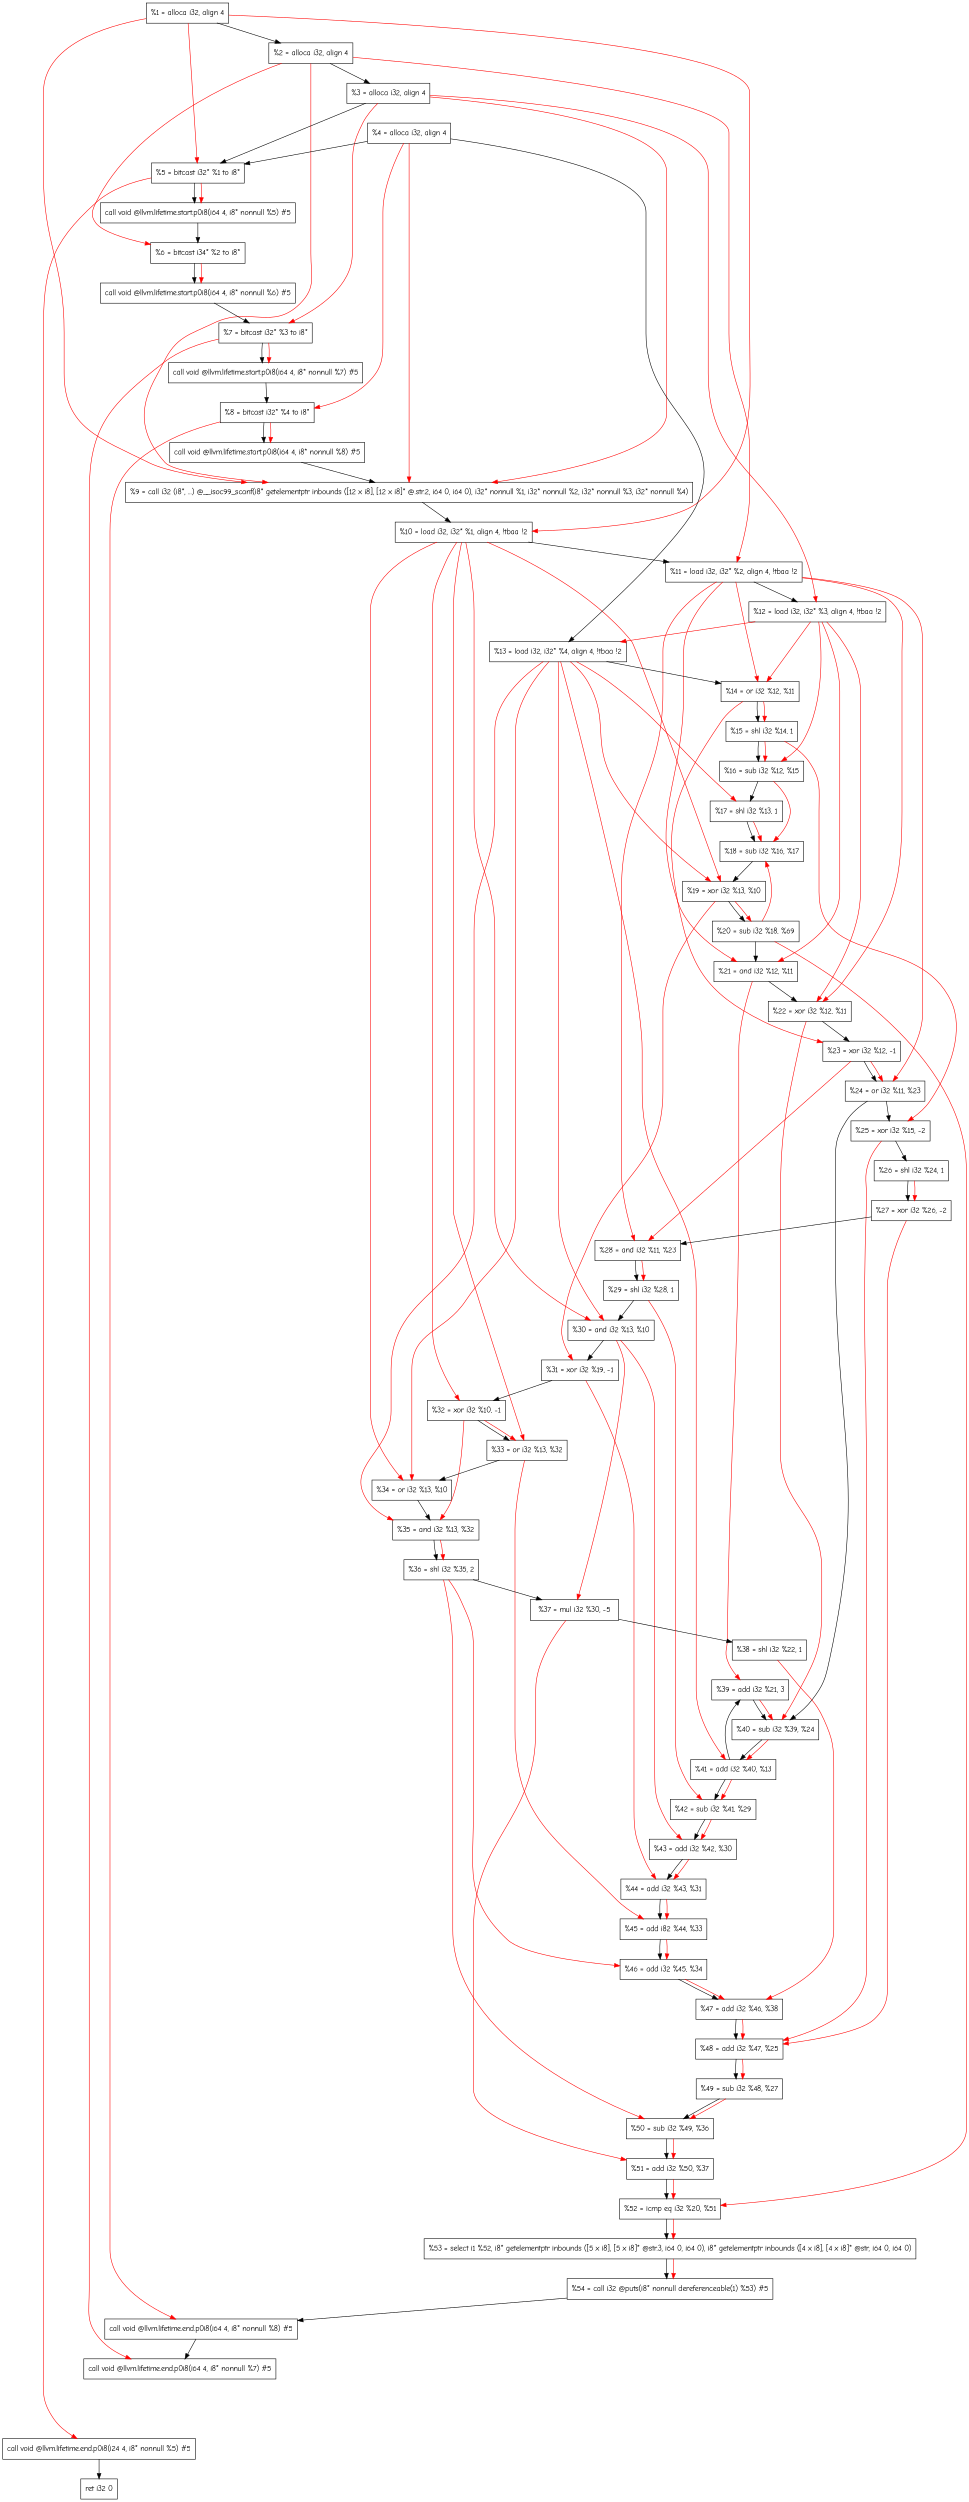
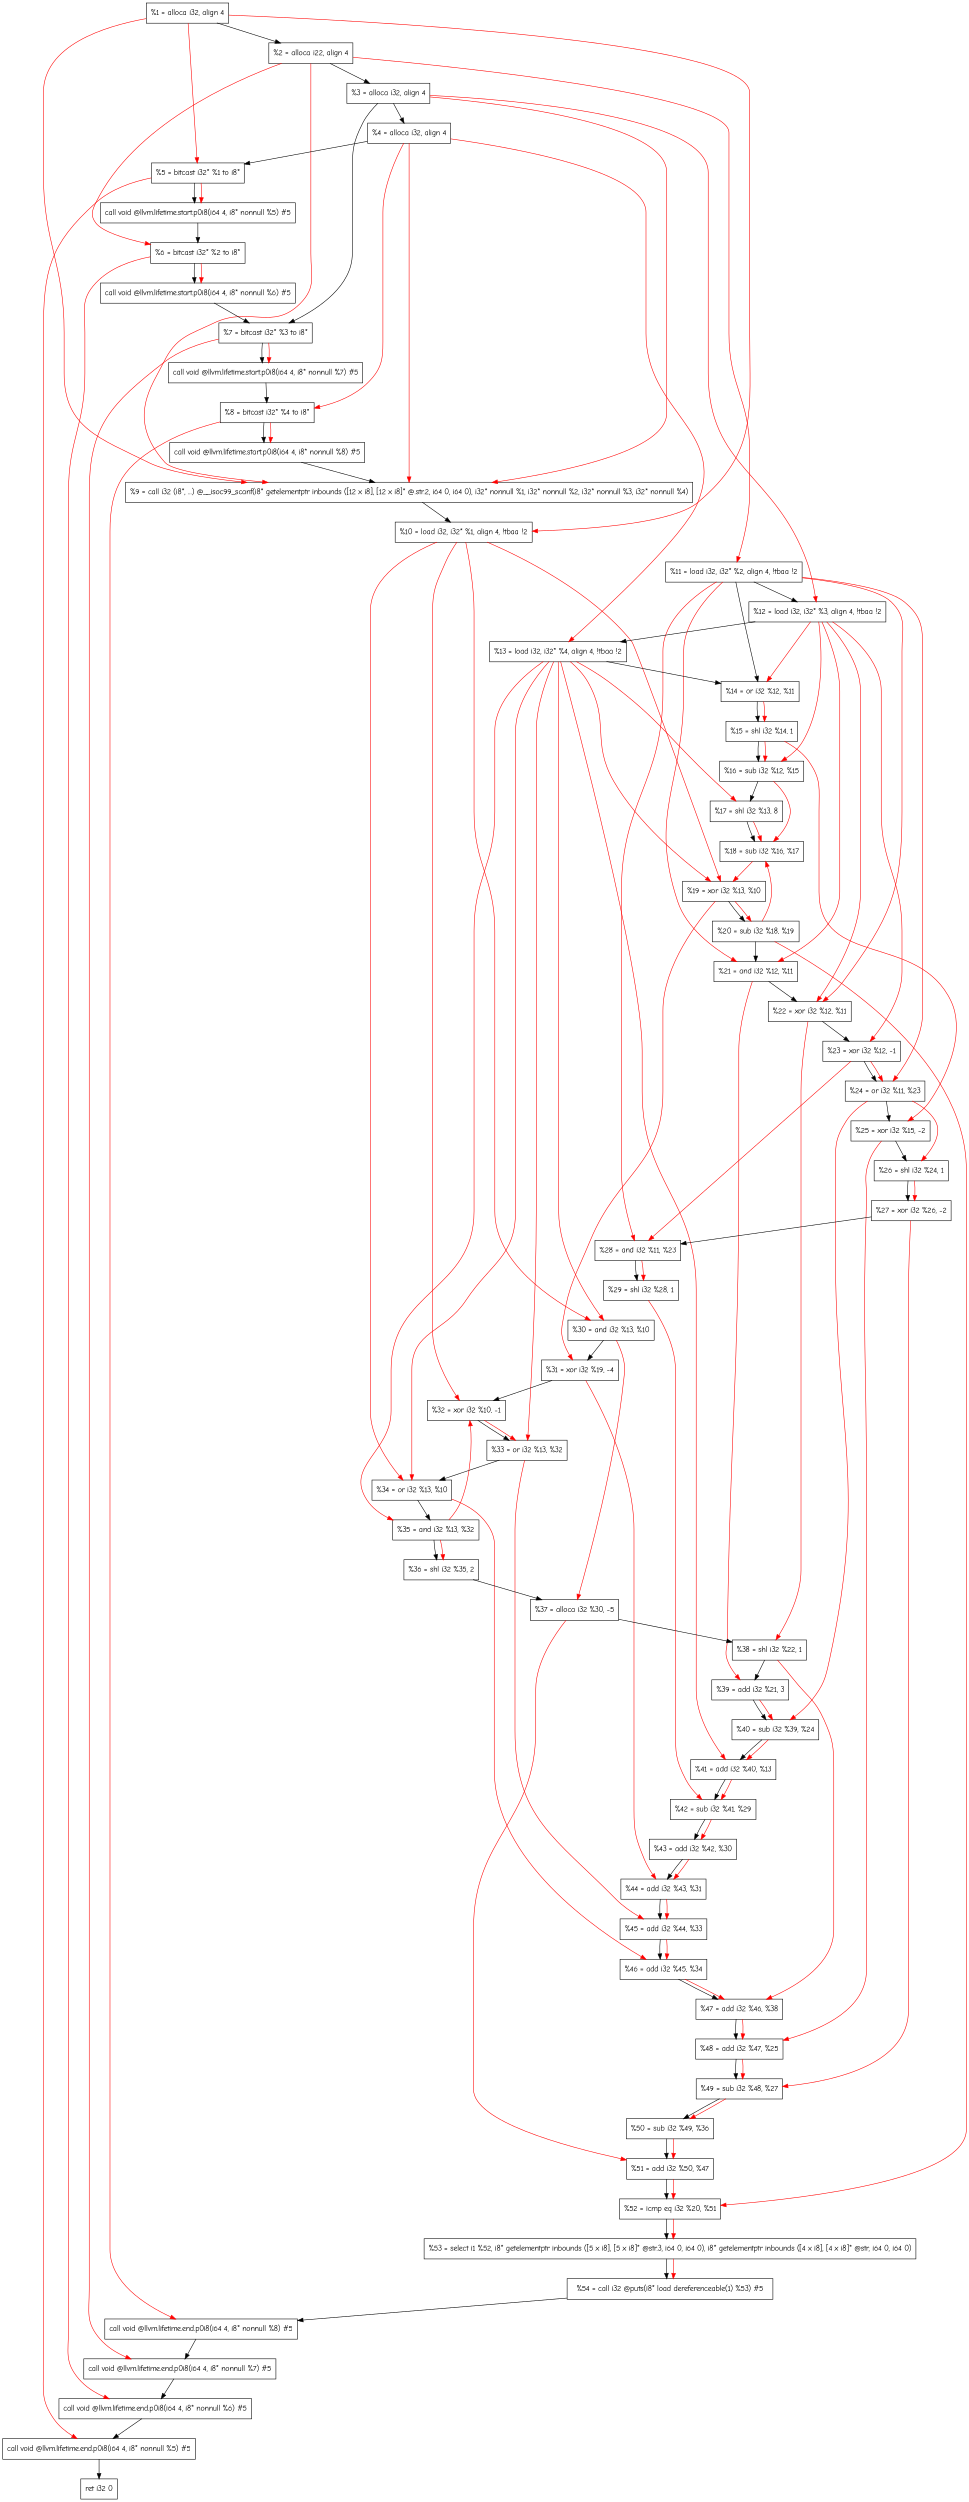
node "%2 = alloca i32, align 4": label "%2 = alloca i32, align 4" -> "%2 = alloca i22, align 4"
edge "%3 = alloca i32, align 4" -> "%5 = bitcast i32* %1 to i8*": now "%3 = alloca i32, align 4" -> "%4 = alloca i32, align 4"
edge "%3 = alloca i32, align 4" -> "%7 = bitcast i32* %3 to i8*": color red -> black
node "%6 = bitcast i34* %2 to i8*": label "%6 = bitcast i34* %2 to i8*" -> "%6 = bitcast i32* %2 to i8*"
edge "%4 = alloca i32, align 4" -> "%13 = load i32, i32* %4, align 4, !tbaa !2": color black -> red
edge "%10 = load i32, i32* %1, align 4, !tbaa !2" -> "%11 = load i32, i32* %2, align 4, !tbaa !2": removed
edge "%11 = load i32, i32* %2, align 4, !tbaa !2" -> "%14 = or i32 %12, %11": color red -> black
edge "%12 = load i32, i32* %3, align 4, !tbaa !2" -> "%13 = load i32, i32* %4, align 4, !tbaa !2": color red -> black
node "%17 = shl i32 %13, 1": label "%17 = shl i32 %13, 1" -> "%17 = shl i32 %13, 8"
edge "%18 = sub i32 %16, %17" -> "%19 = xor i32 %13, %10": color black -> red
edge "%14 = or i32 %12, %11" -> "%23 = xor i32 %12, -1": now "%12 = load i32, i32* %3, align 4, !tbaa !2" -> "%23 = xor i32 %12, -1"
node "%20 = sub i32 %18, %69": label "%20 = sub i32 %18, %69" -> "%20 = sub i32 %18, %19"
edge "%10 = load i32, i32* %1, align 4, !tbaa !2" -> "%33 = or i32 %13, %32": now "%13 = load i32, i32* %4, align 4, !tbaa !2" -> "%33 = or i32 %13, %32"
edge "%24 = or i32 %11, %23" -> "%26 = shl i32 %24, 1": added
edge "%29 = shl i32 %28, 1" -> "%30 = and i32 %13, %10": removed
node "%31 = xor i32 %19, -1": label "%31 = xor i32 %19, -1" -> "%31 = xor i32 %19, -4"
edge "%22 = xor i32 %12, %11" -> "%40 = sub i32 %39, %24": now "%22 = xor i32 %12, %11" -> "%38 = shl i32 %22, 1"
edge "%24 = or i32 %11, %23" -> "%40 = sub i32 %39, %24": color black -> red
edge "%32 = xor i32 %10, -1" -> "%35 = and i32 %13, %32": reversed
edge "%30 = and i32 %13, %10" -> "%43 = add i32 %42, %30": removed
node "%37 = mul i32 %30, -5": label "%37 = mul i32 %30, -5" -> "%37 = alloca i32 %30, -5"
edge "%27 = xor i32 %26, -2" -> "%48 = add i32 %47, %25": now "%27 = xor i32 %26, -2" -> "%49 = sub i32 %48, %27"
edge "%41 = add i32 %40, %13" -> "%39 = add i32 %21, 3": now "%38 = shl i32 %22, 1" -> "%39 = add i32 %21, 3"
edge "%36 = shl i32 %35, 2" -> "%46 = add i32 %45, %34": now "%34 = or i32 %13, %10" -> "%46 = add i32 %45, %34"
edge "%36 = shl i32 %35, 2" -> "%50 = sub i32 %49, %36": removed
node "%45 = add i82 %44, %33": label "%45 = add i82 %44, %33" -> "%45 = add i32 %44, %33"
node "%51 = add i32 %50, %37": label "%51 = add i32 %50, %37" -> "%51 = add i32 %50, %47"
node "%54 = call i32 @puts(i8* nonnull dereferenceable(1) %53) #5": label "%54 = call i32 @puts(i8* nonnull dereferenceable(1) %53) #5" -> "%54 = call i32 @puts(i8* load dereferenceable(1) %53) #5"
node "call void @llvm.lifetime.end.p0i8(i64 4, i8* nonnull %6) #5": added
node "call void @llvm.lifetime.end.p0i8(i24 4, i8* nonnull %5) #5": label "call void @llvm.lifetime.end.p0i8(i24 4, i8* nonnull %5) #5" -> "call void @llvm.lifetime.end.p0i8(i64 4, i8* nonnull %5) #5"
